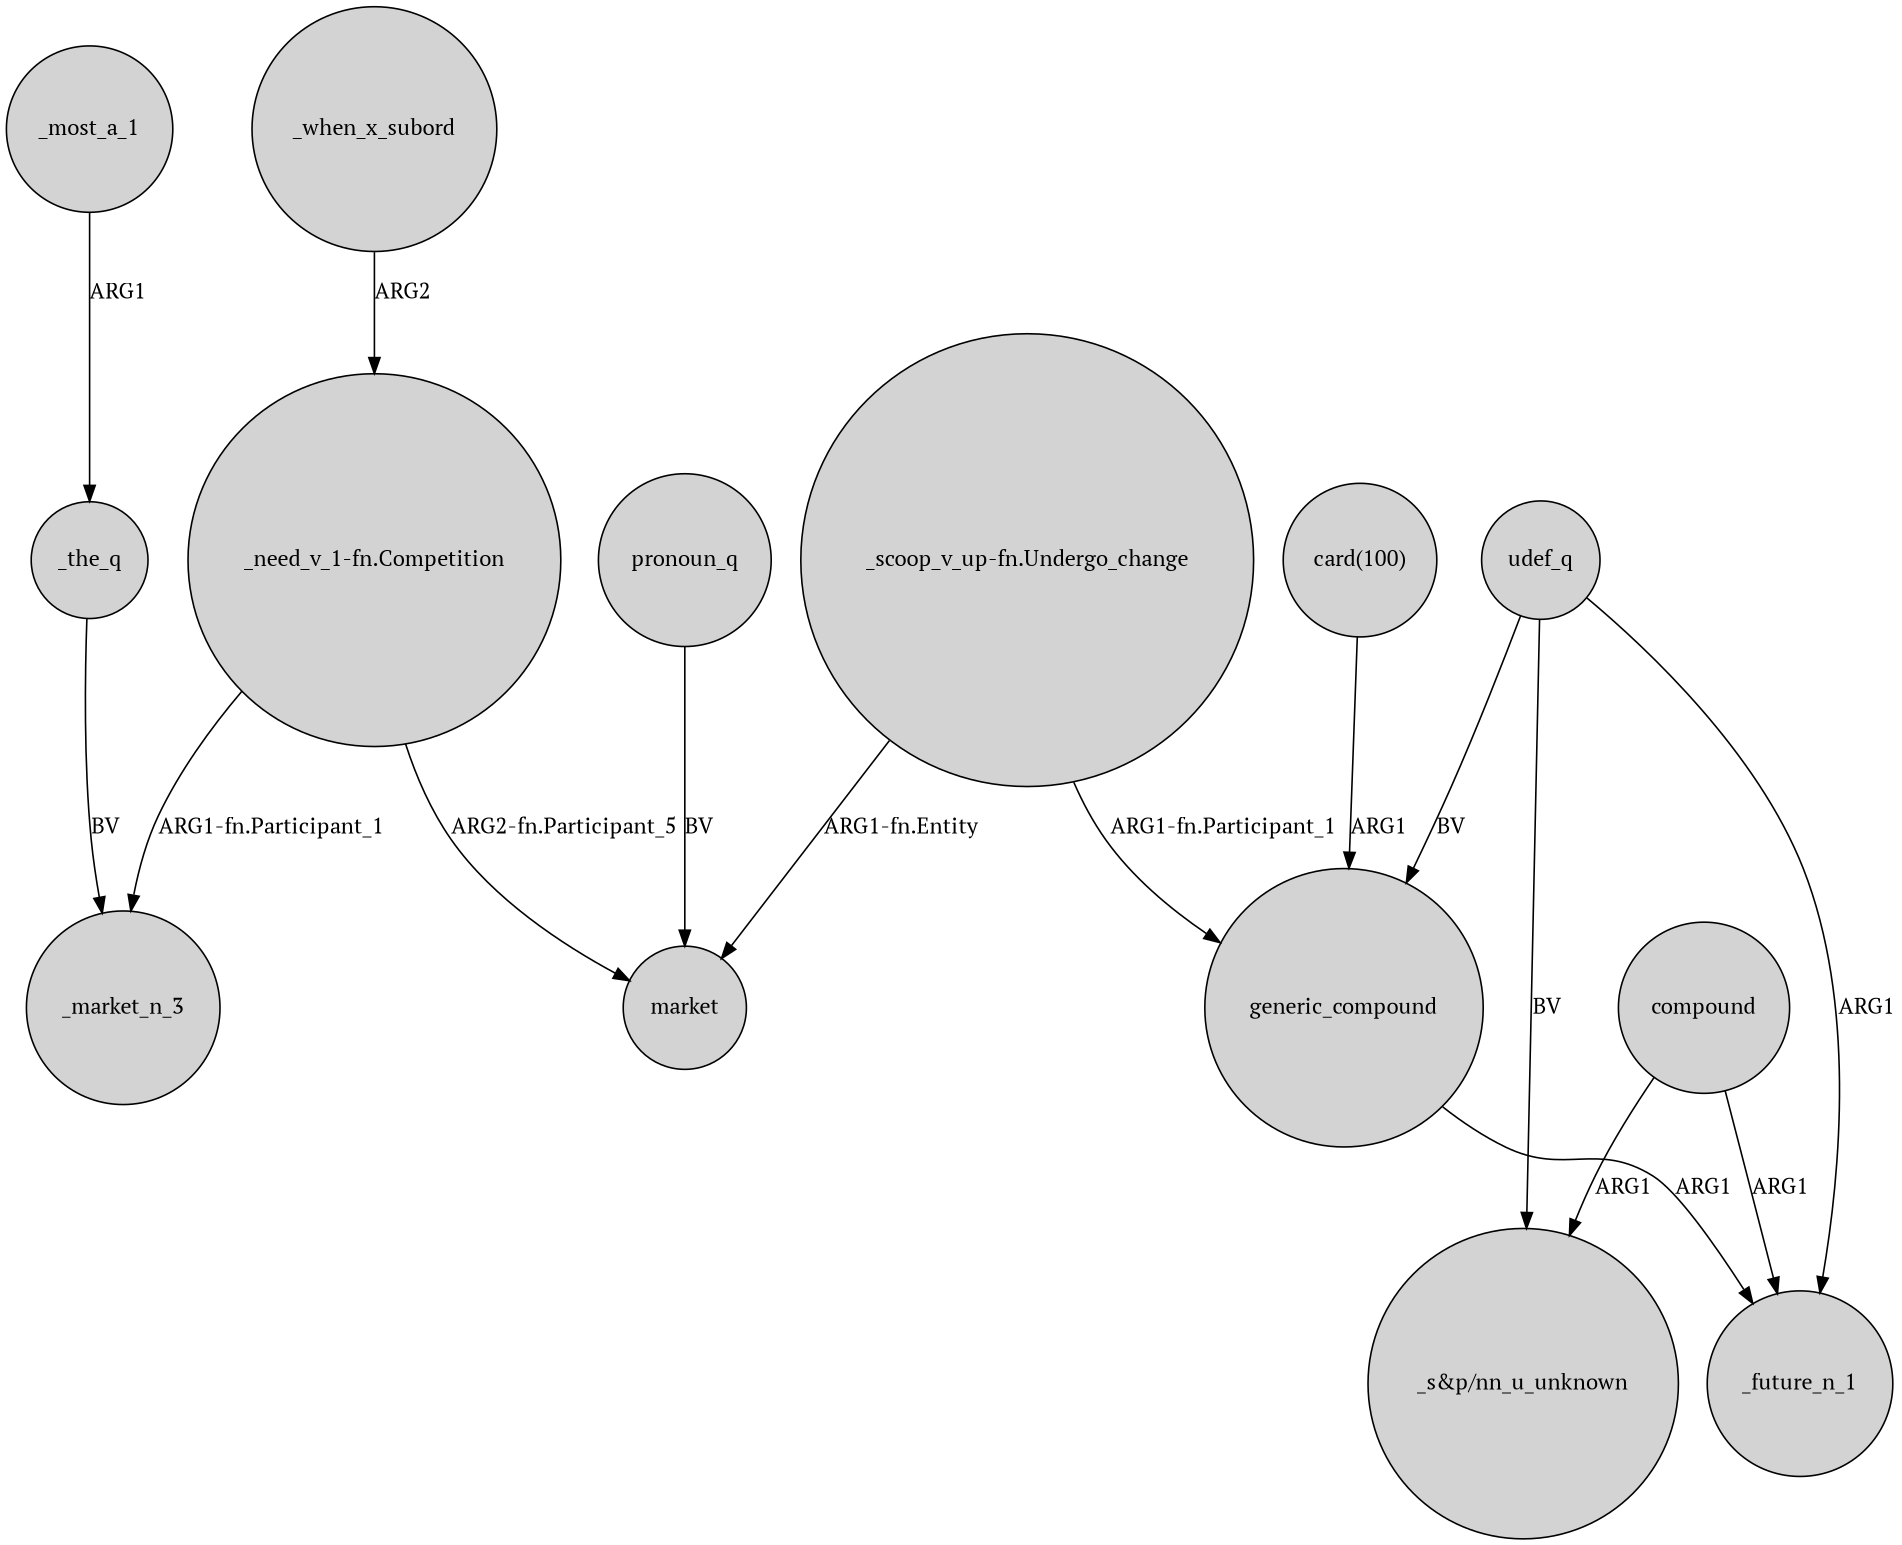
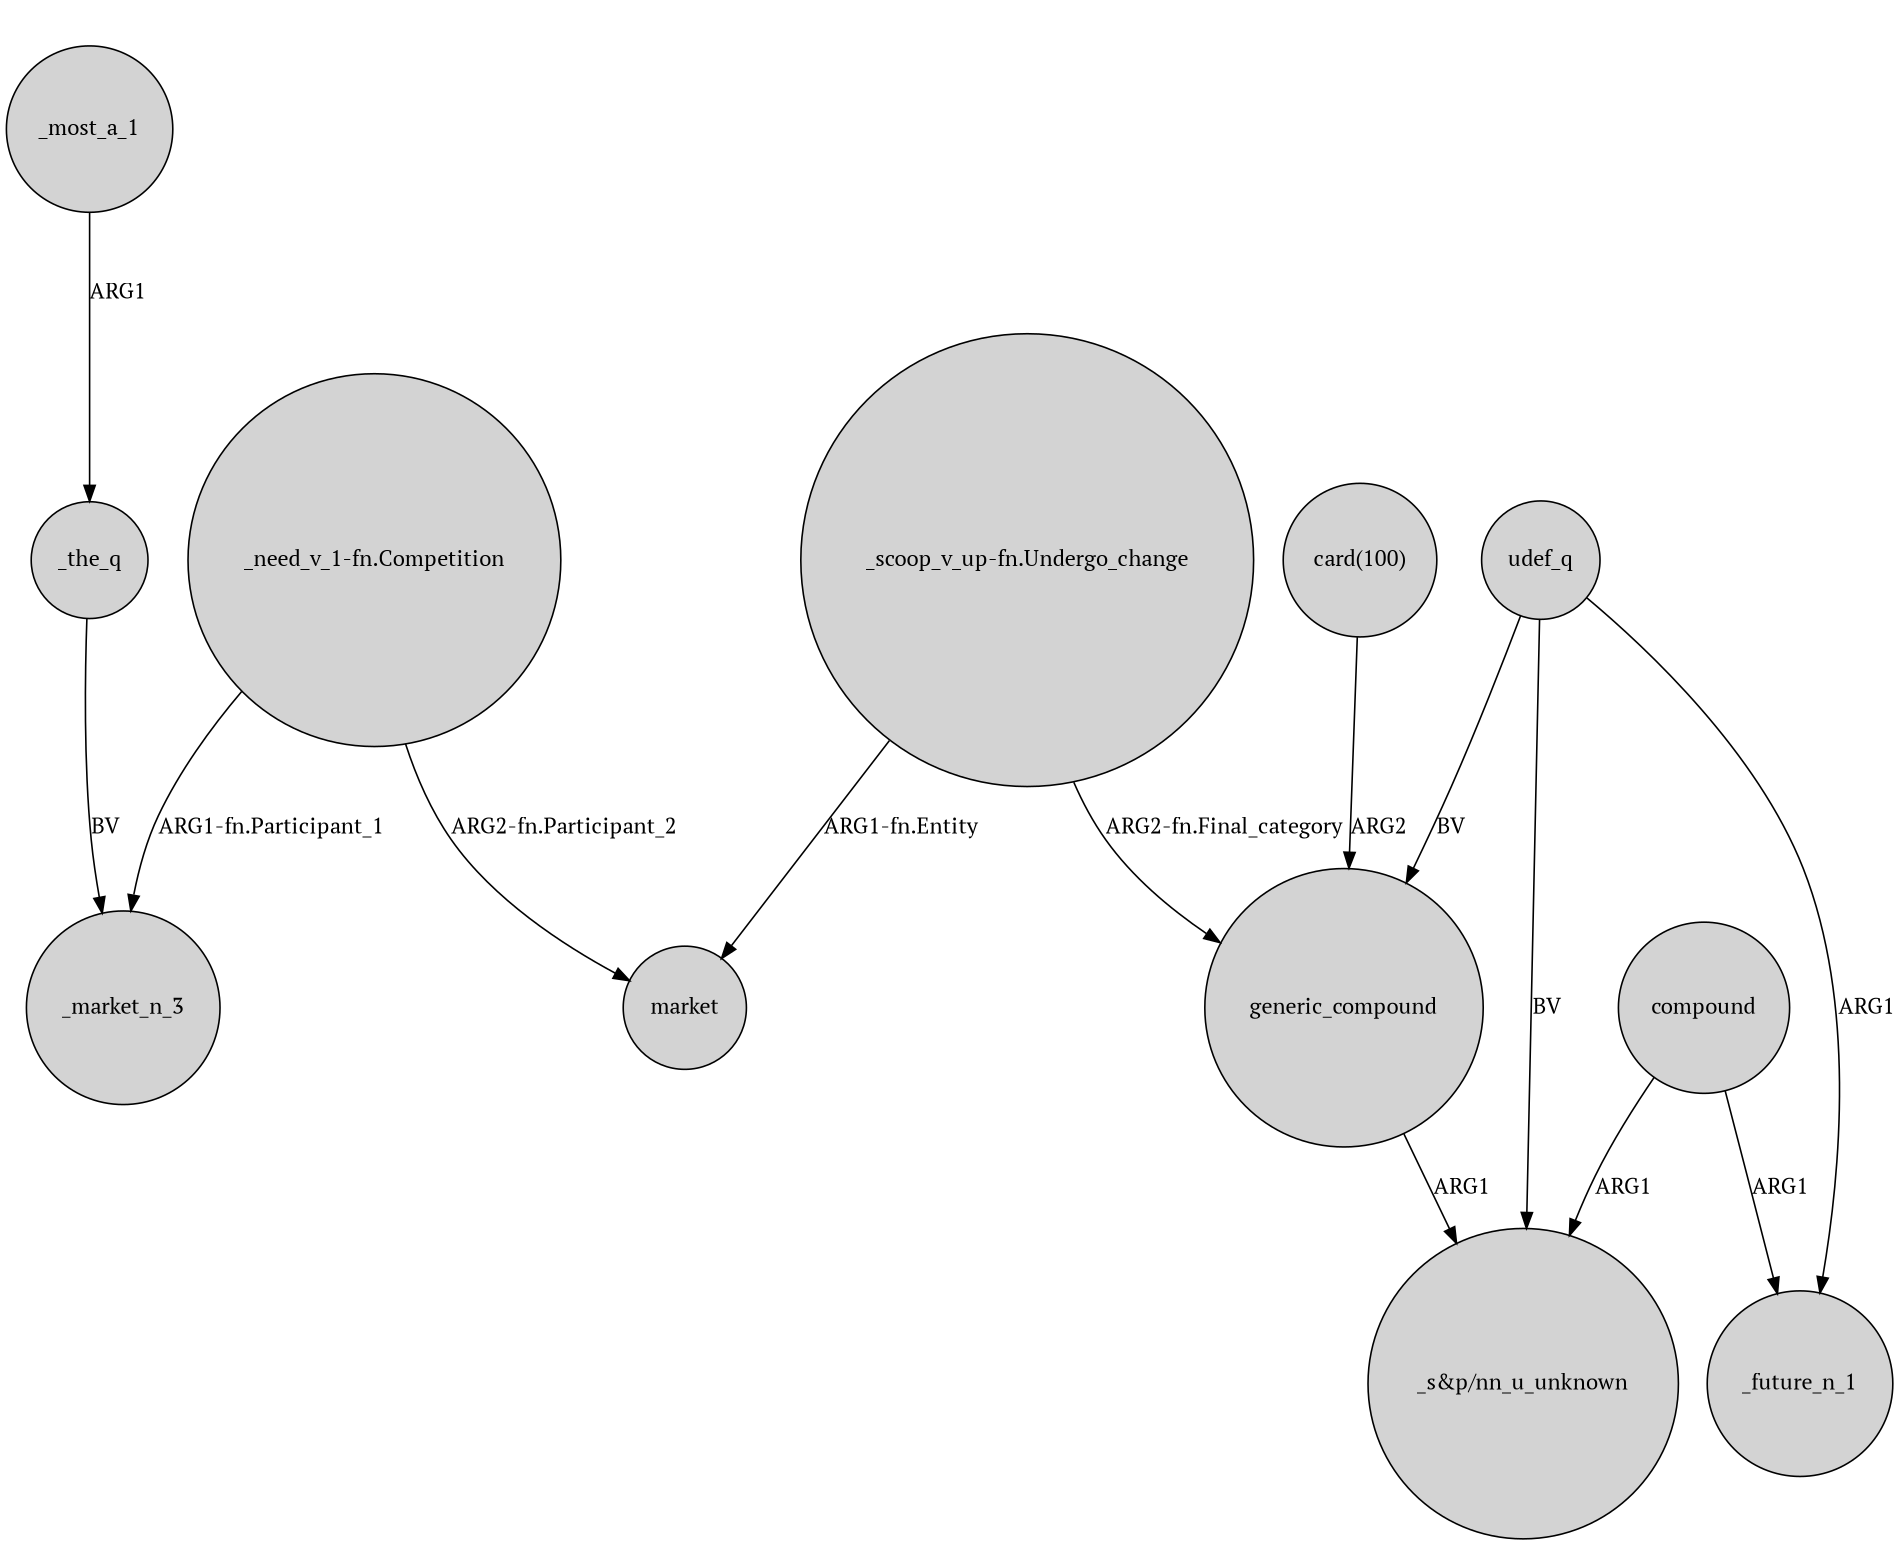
node "_when_x_subord": removed
node "pronoun_q": removed
edge "_need_v_1-fn.Competition" -> "market": label "ARG2-fn.Participant_5" -> "ARG2-fn.Participant_2"
edge "_scoop_v_up-fn.Undergo_change" -> "generic_compound": label "ARG1-fn.Participant_1" -> "ARG2-fn.Final_category"
edge "card(100)" -> "generic_compound": label "ARG1" -> "ARG2"
edge "generic_compound" -> "_future_n_1": now "generic_compound" -> "_s&p/nn_u_unknown"
